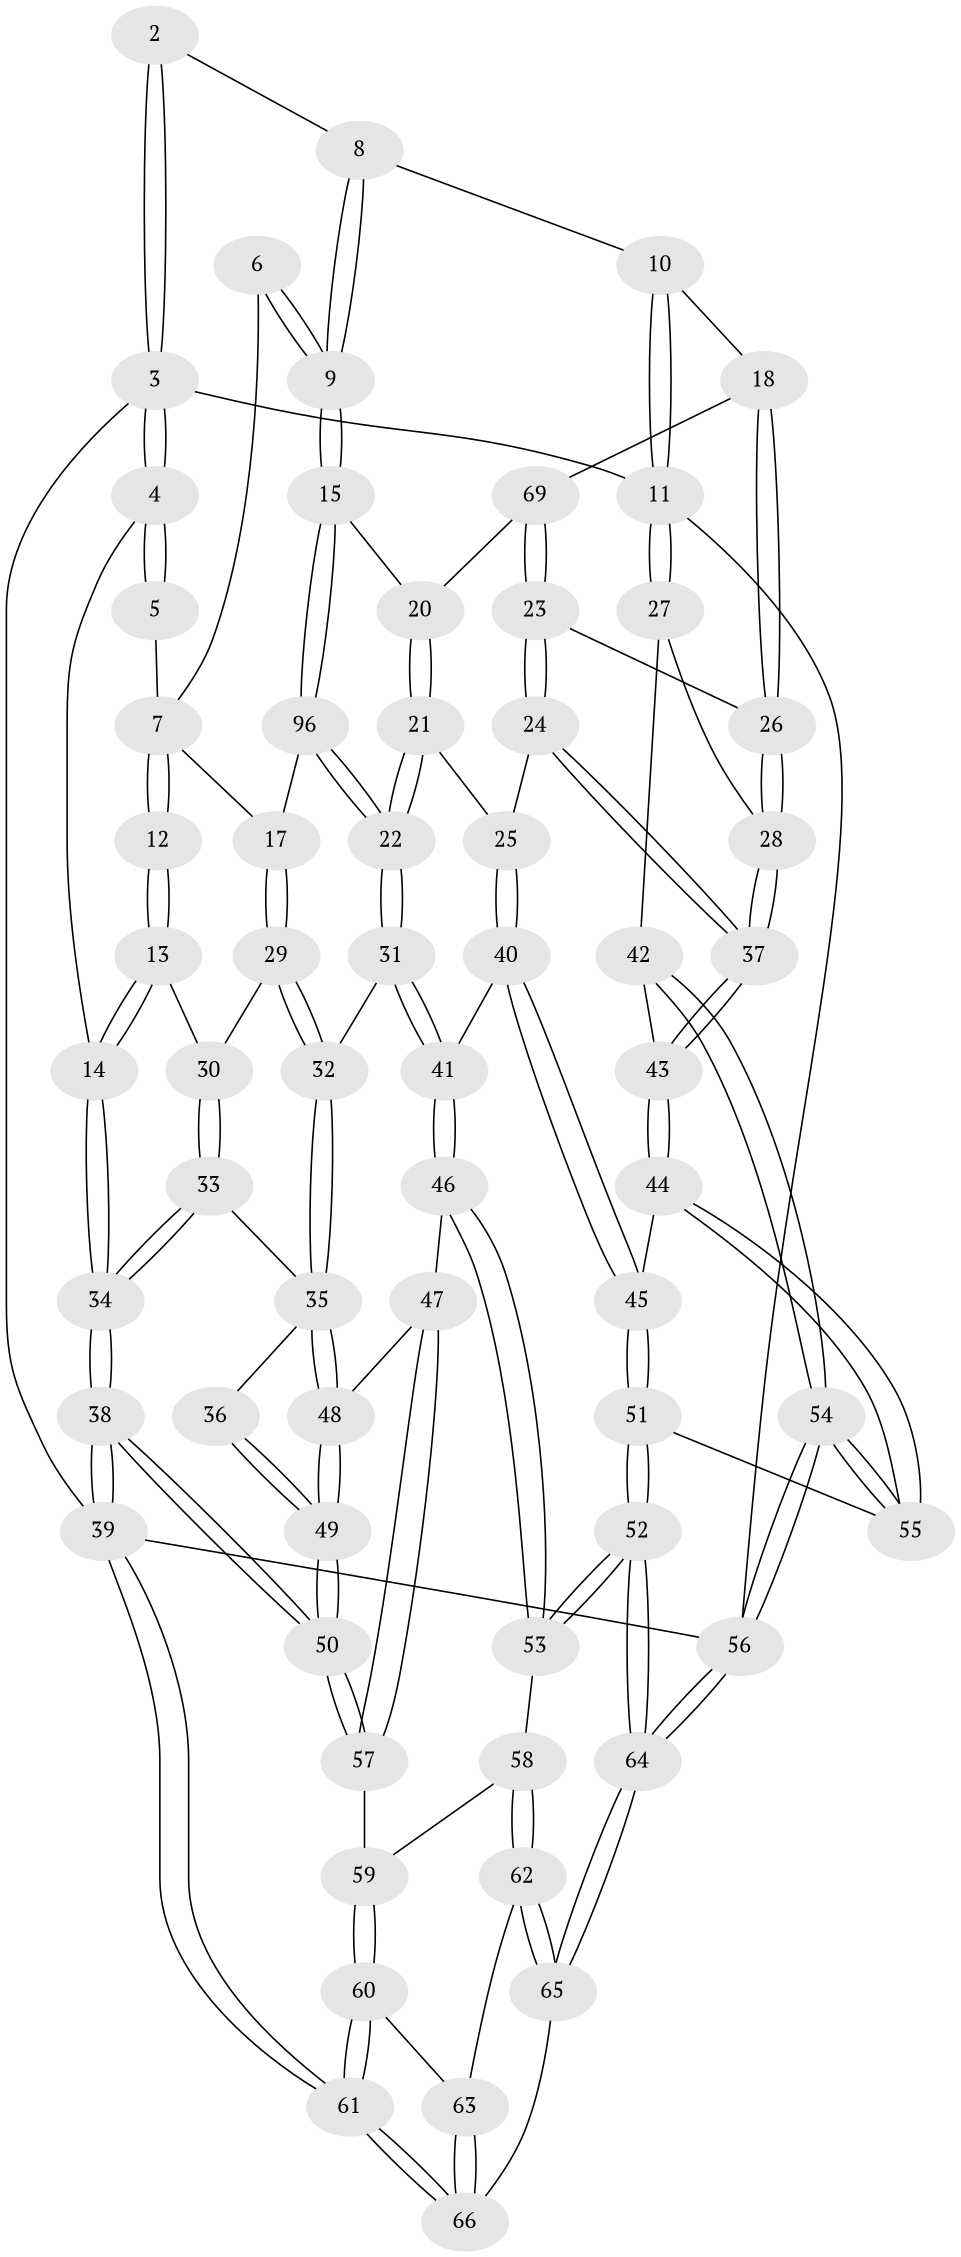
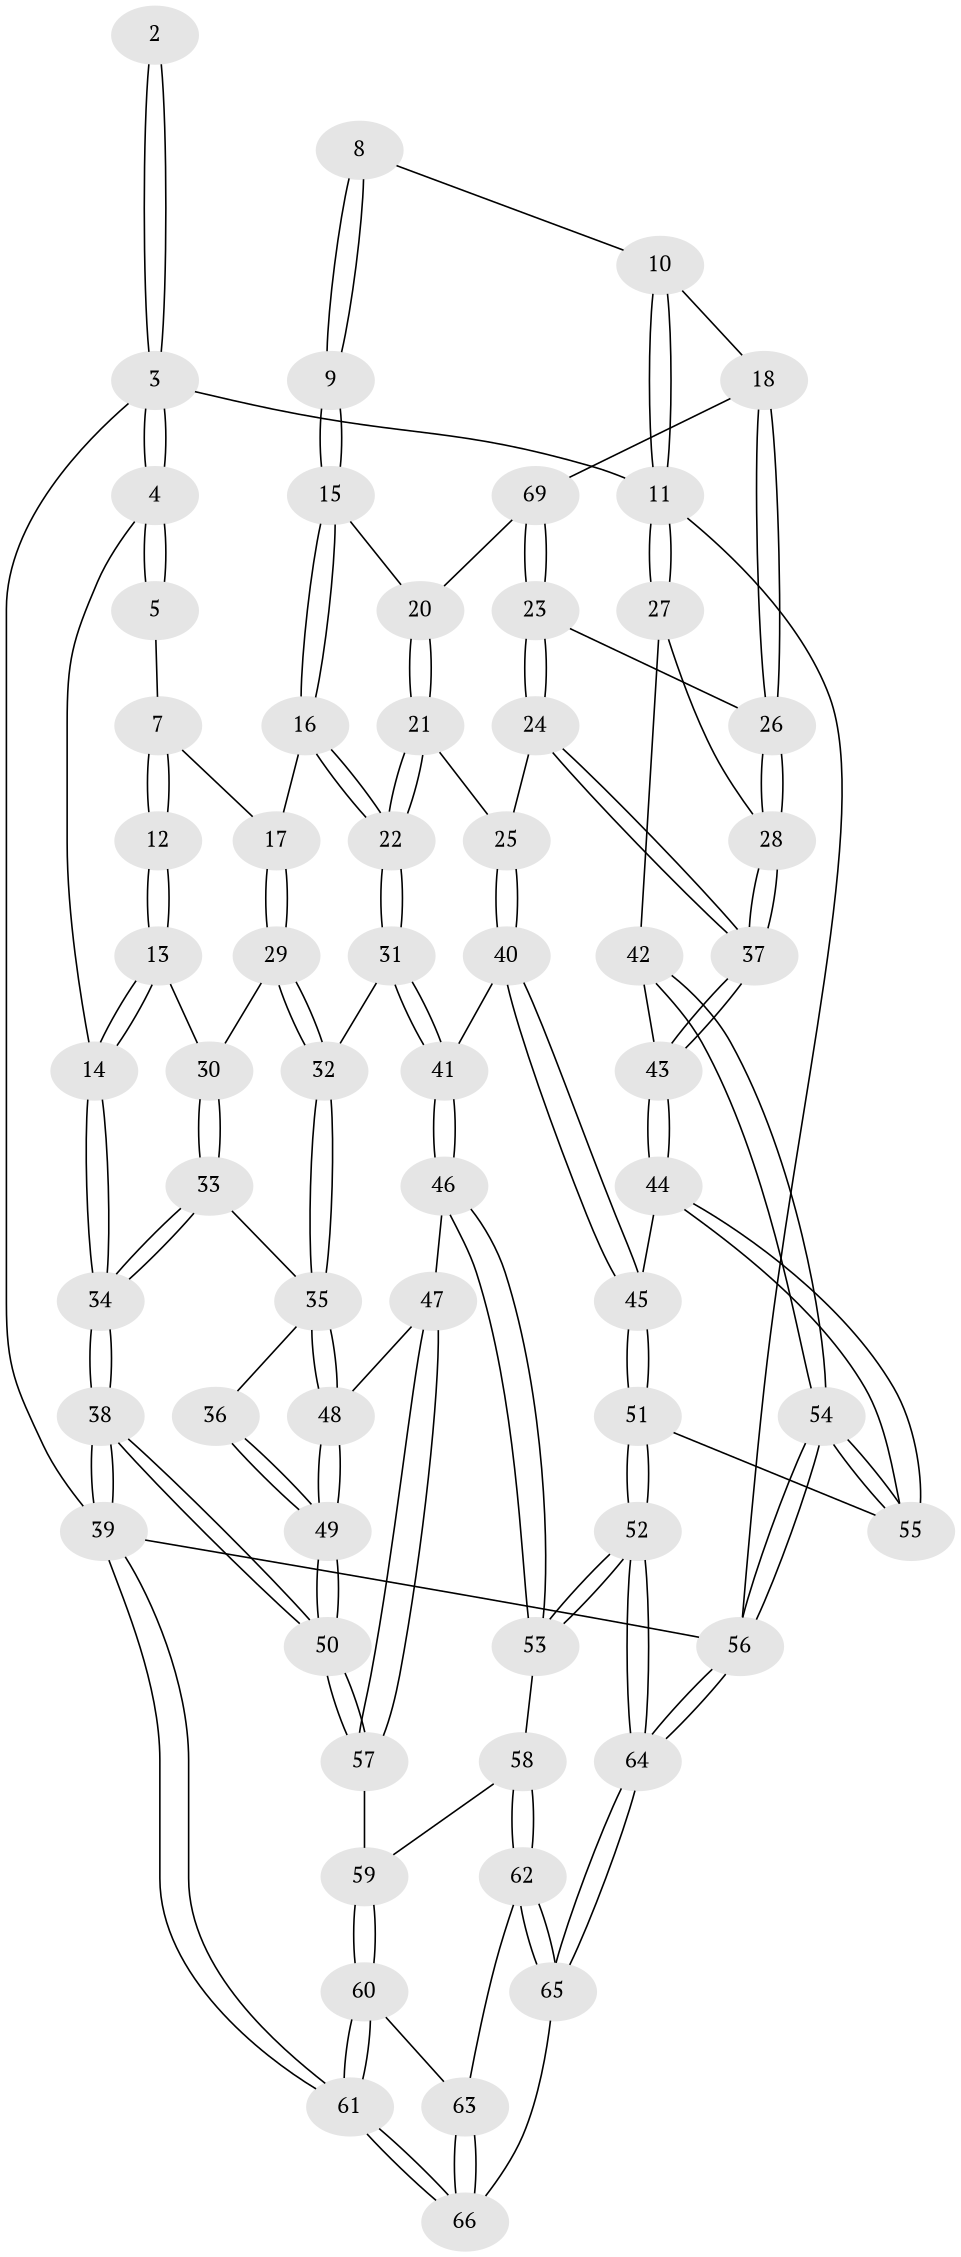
edge "2" -- "8": removed
node "6": removed
node "96": label "96" -> "16"
